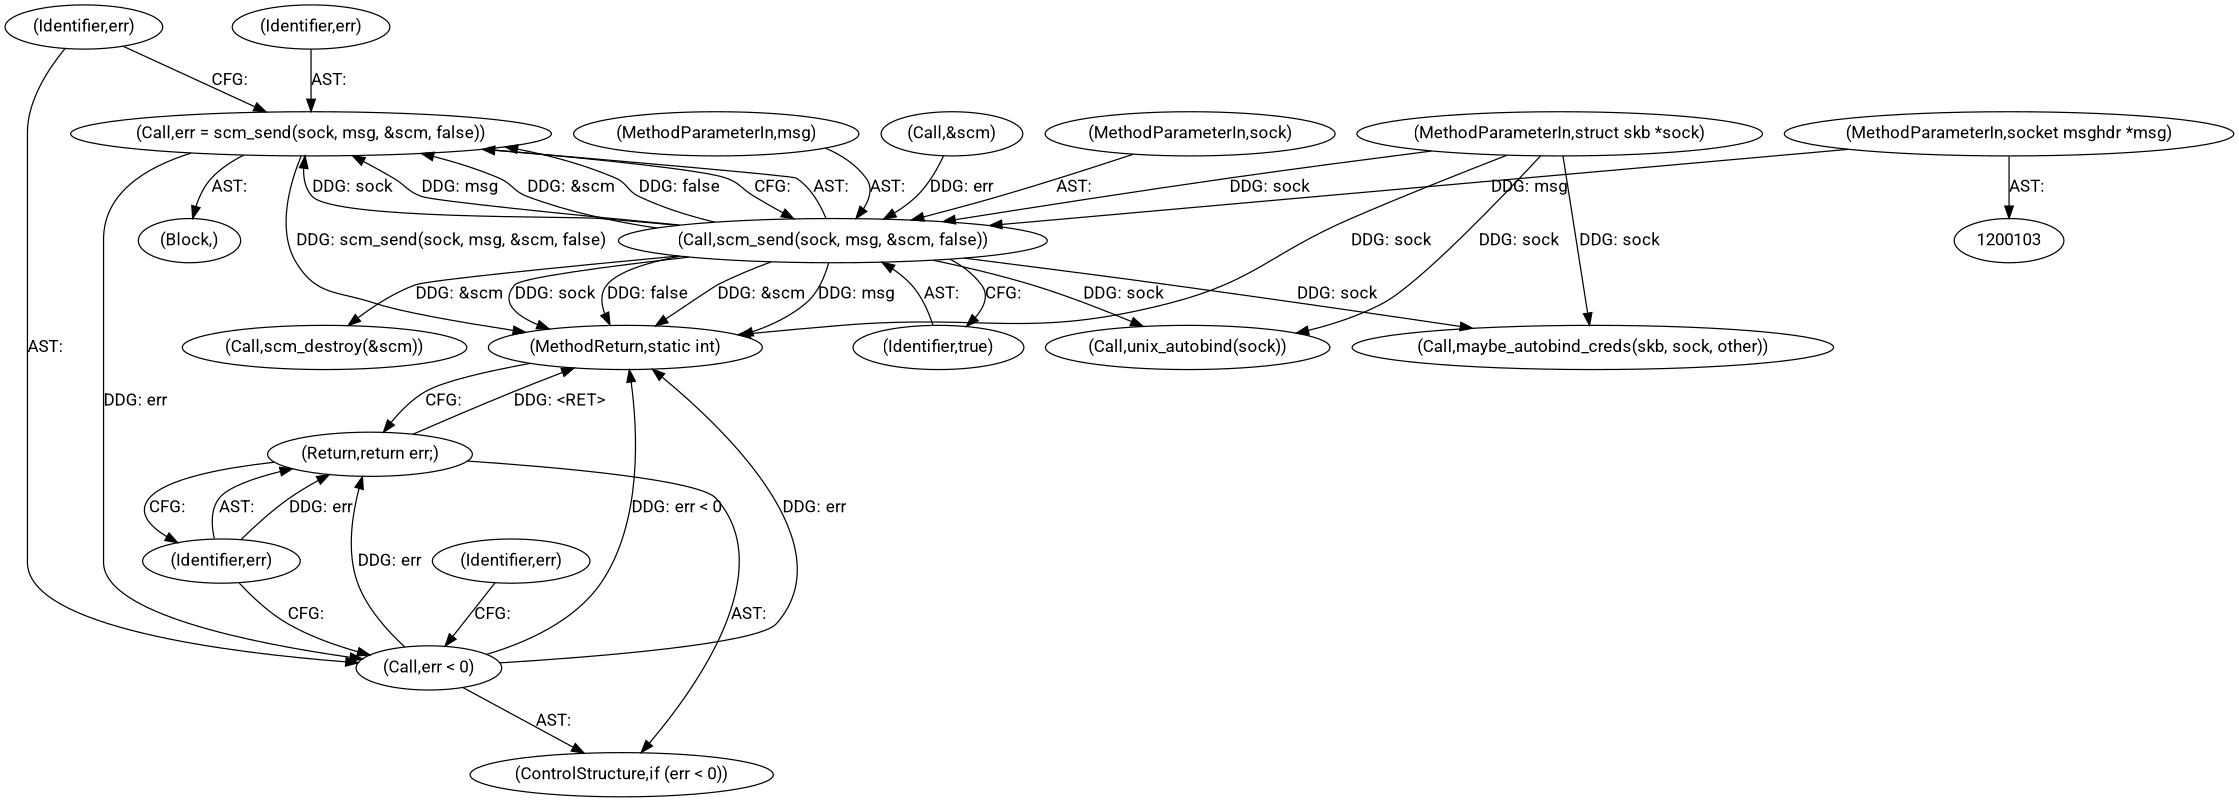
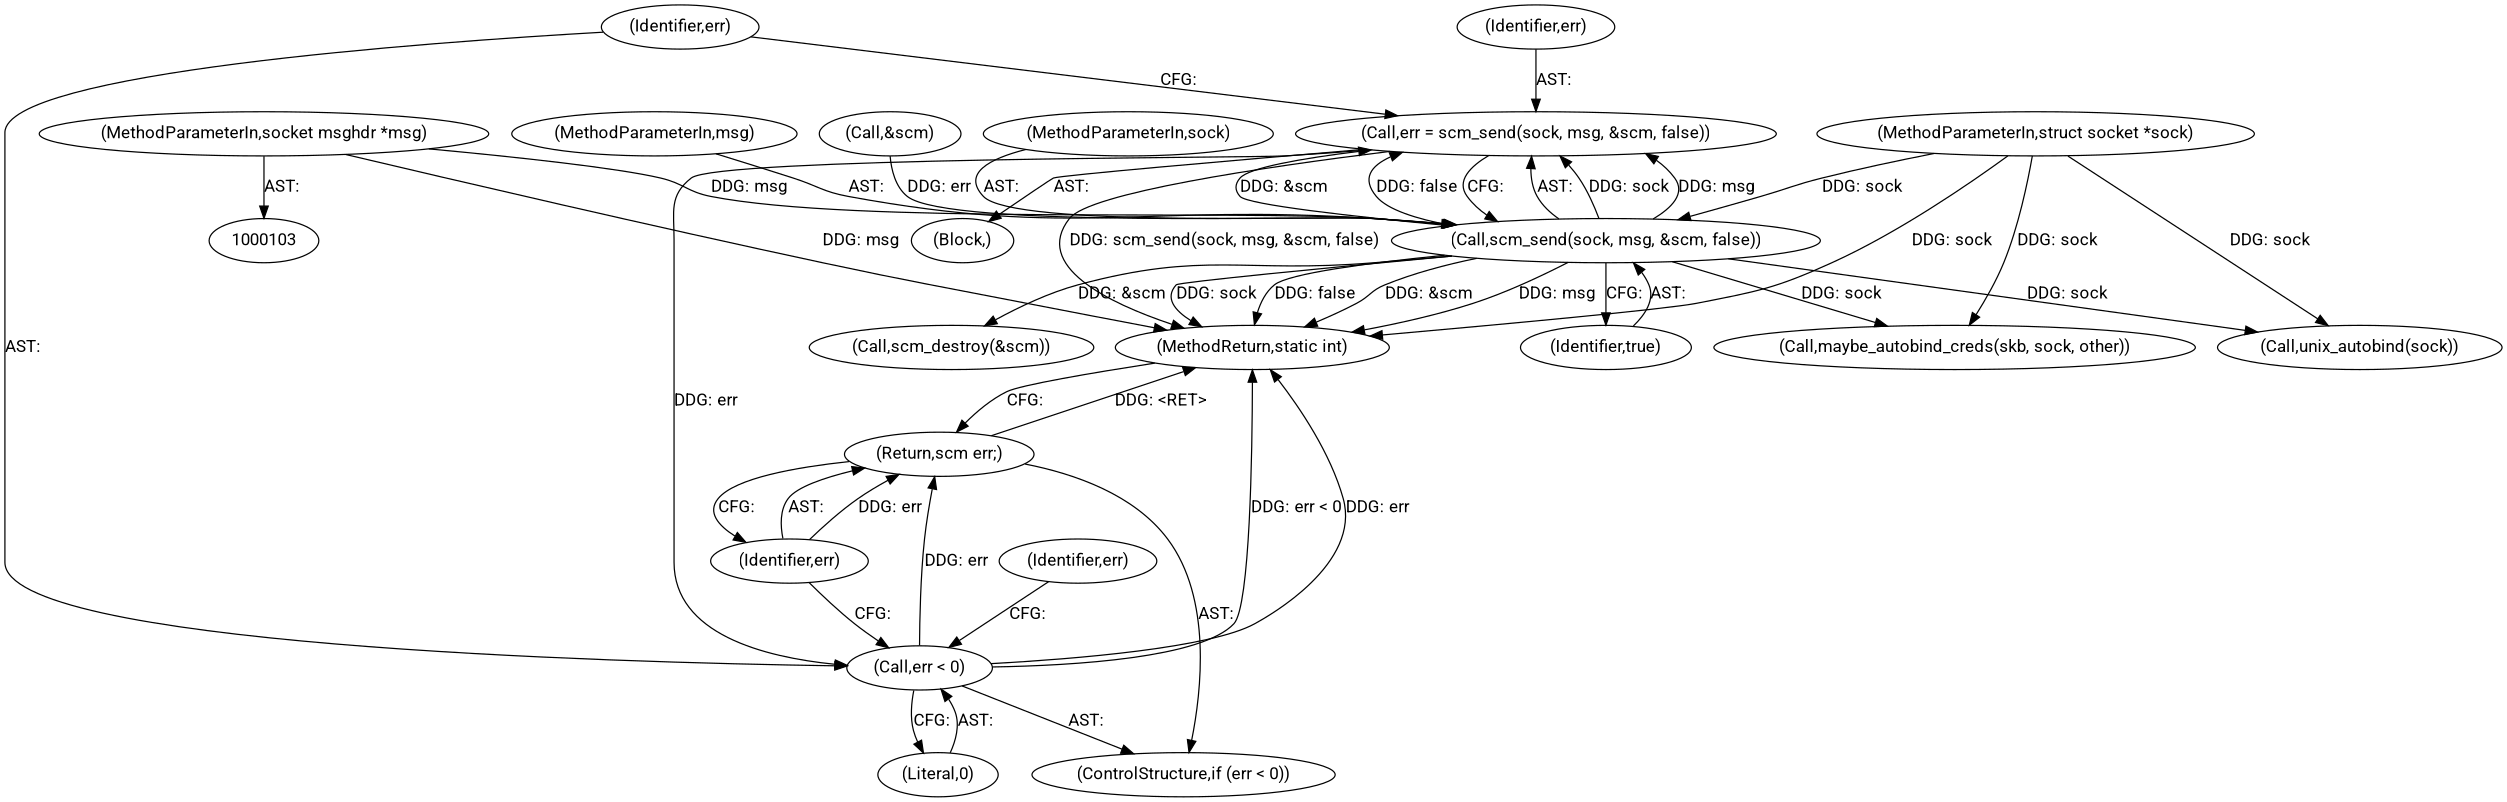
node "(MethodParameterIn,struct skb *sock)": label "(MethodParameterIn,struct skb *sock)" -> "(MethodParameterIn,struct socket *sock)"
node "1200103": label "1200103" -> "1000103"
edge "(MethodParameterIn,socket msghdr *msg)" -> "(MethodReturn,static int)": added, label "DDG: msg"
node "(Return,return err;)": label "(Return,return err;)" -> "(Return,scm err;)"
node "(Literal,0)": added
